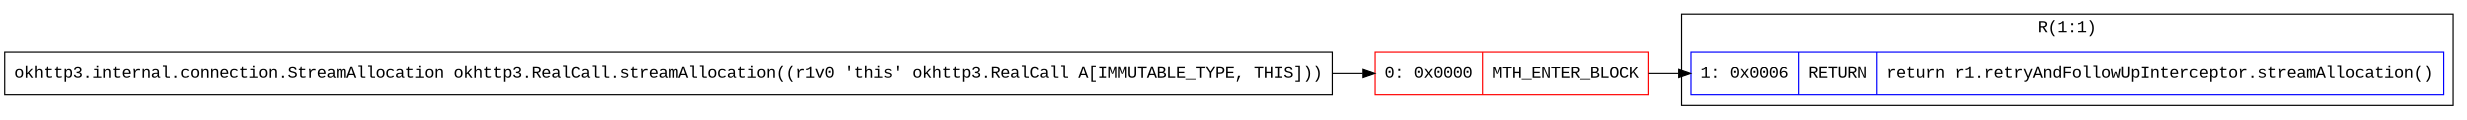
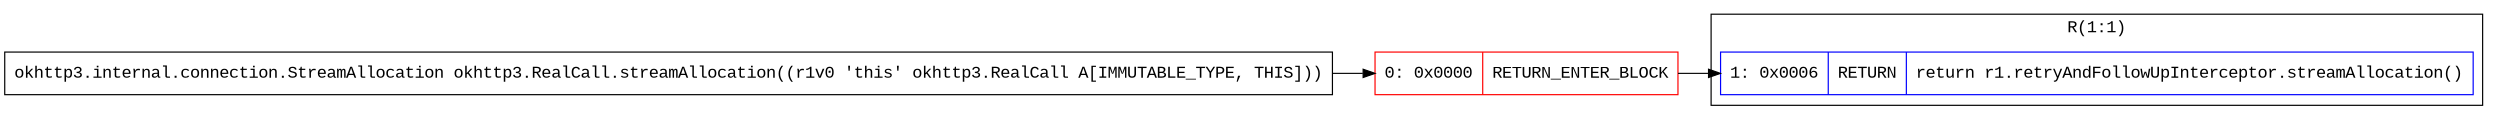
node "0: 0x0000": text "MTH_ENTER_BLOCK" -> "RETURN_ENTER_BLOCK"
